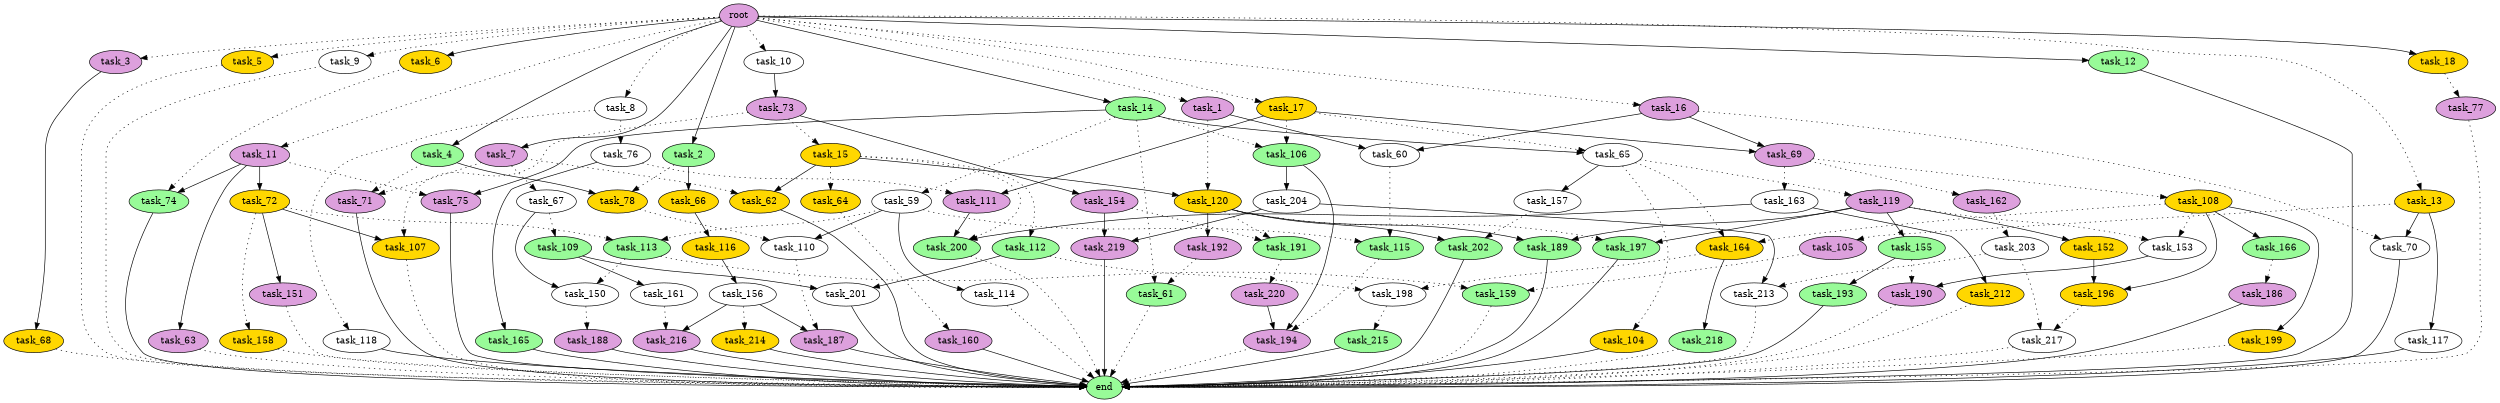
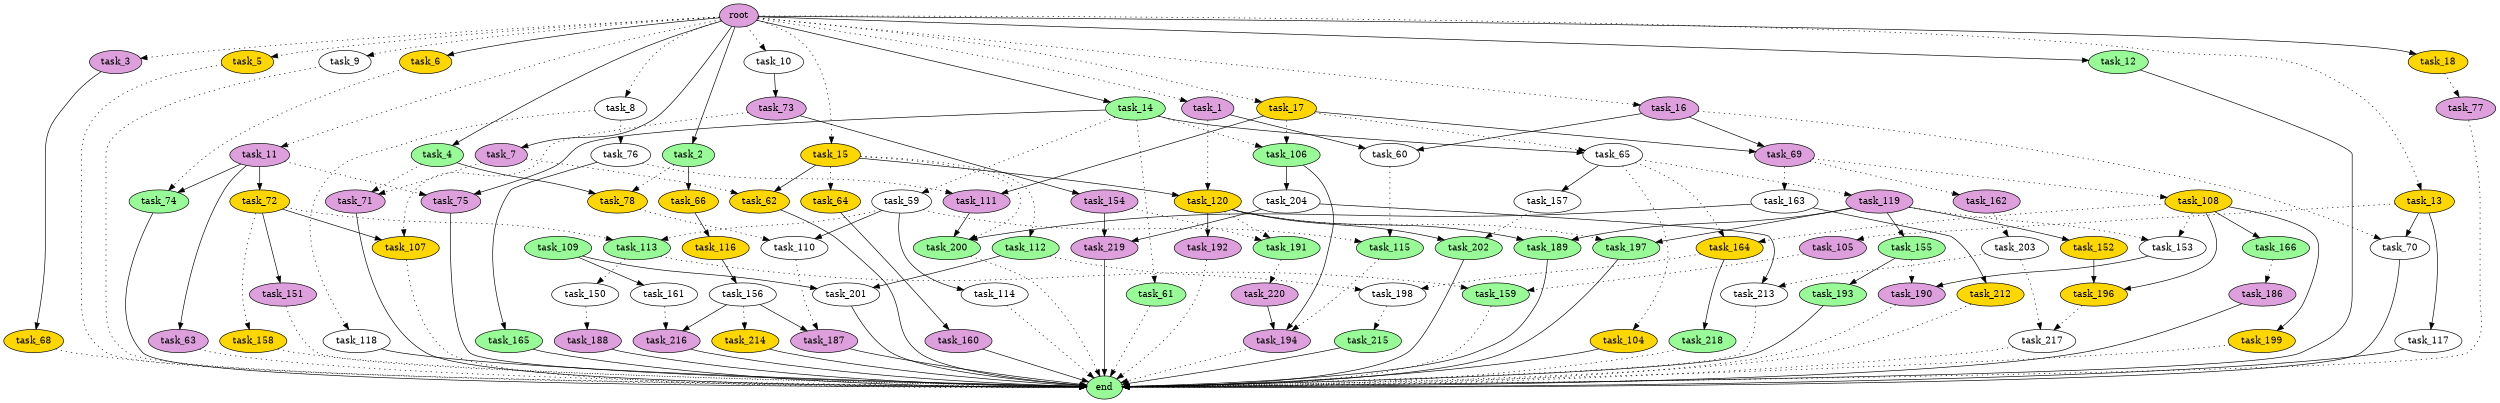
edge "task_73" -> "task_15": now "root" -> "task_15"
node "task_67": removed
edge "task_64" -> "task_160": style dotted -> solid
edge "task_192" -> "task_61": now "task_192" -> "end"
